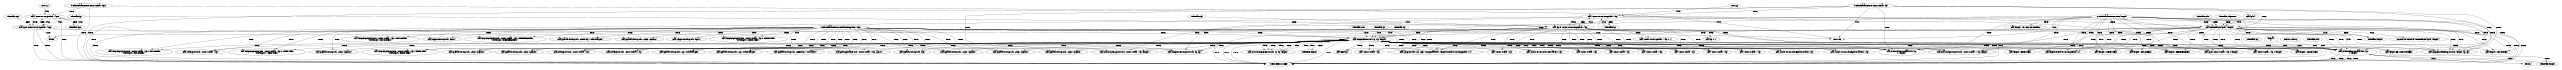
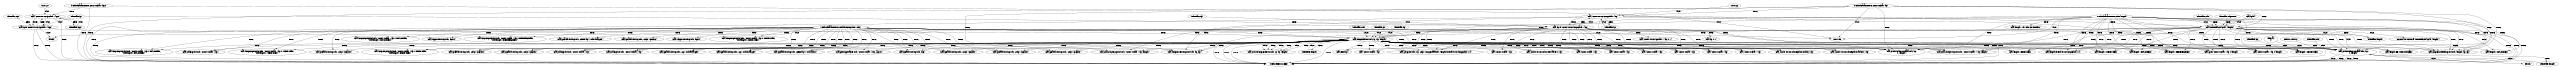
edge "(MethodParameterIn,u_int length)" -> "(Call,ND_TTEST2(bp[0], length))": label "DDG: " -> "AST: "
